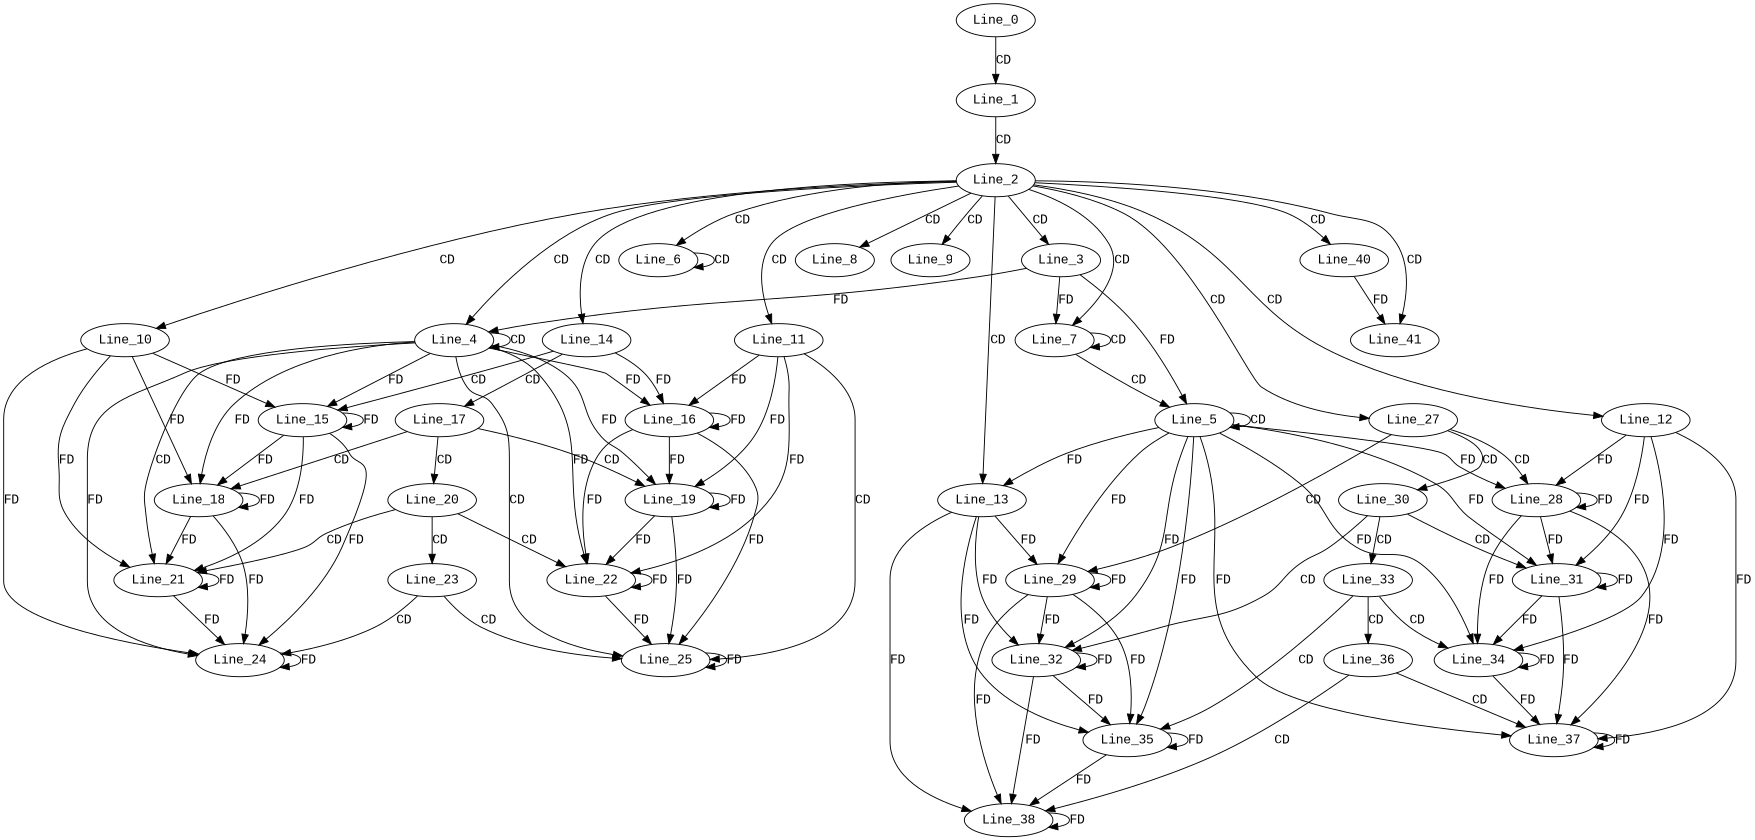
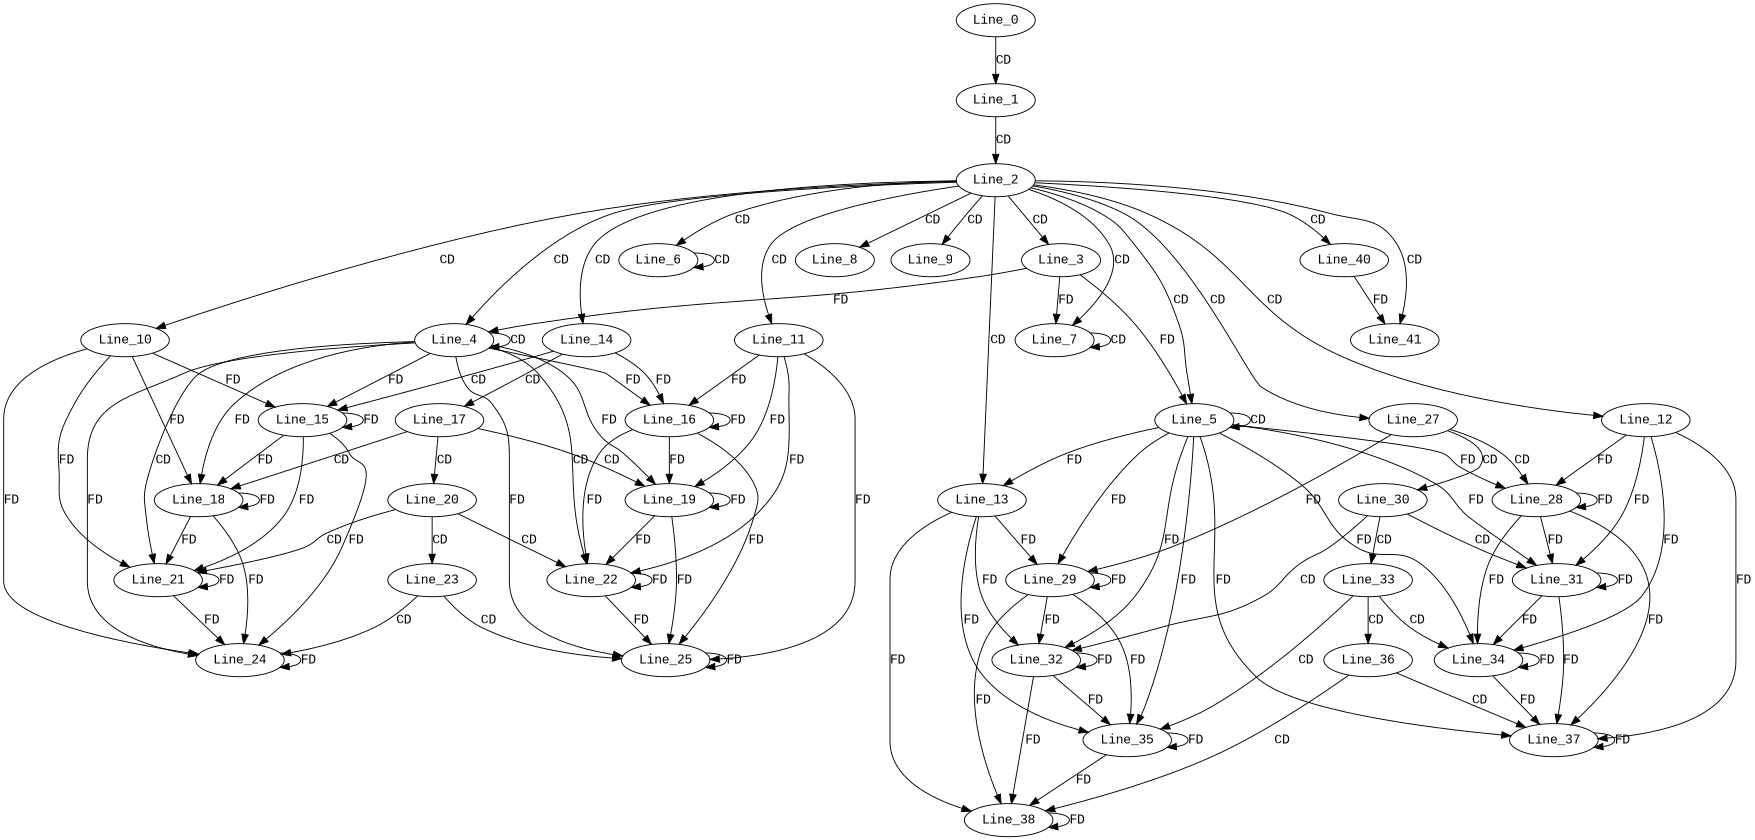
edge "Line_7" -> "Line_5": now "Line_2" -> "Line_5"
edge "Line_4" -> "Line_22": label "FD" -> "CD"
edge "Line_4" -> "Line_25": label "CD" -> "FD"
edge "Line_11" -> "Line_25": label "CD" -> "FD"
edge "Line_27" -> "Line_29": label "CD" -> "FD"
